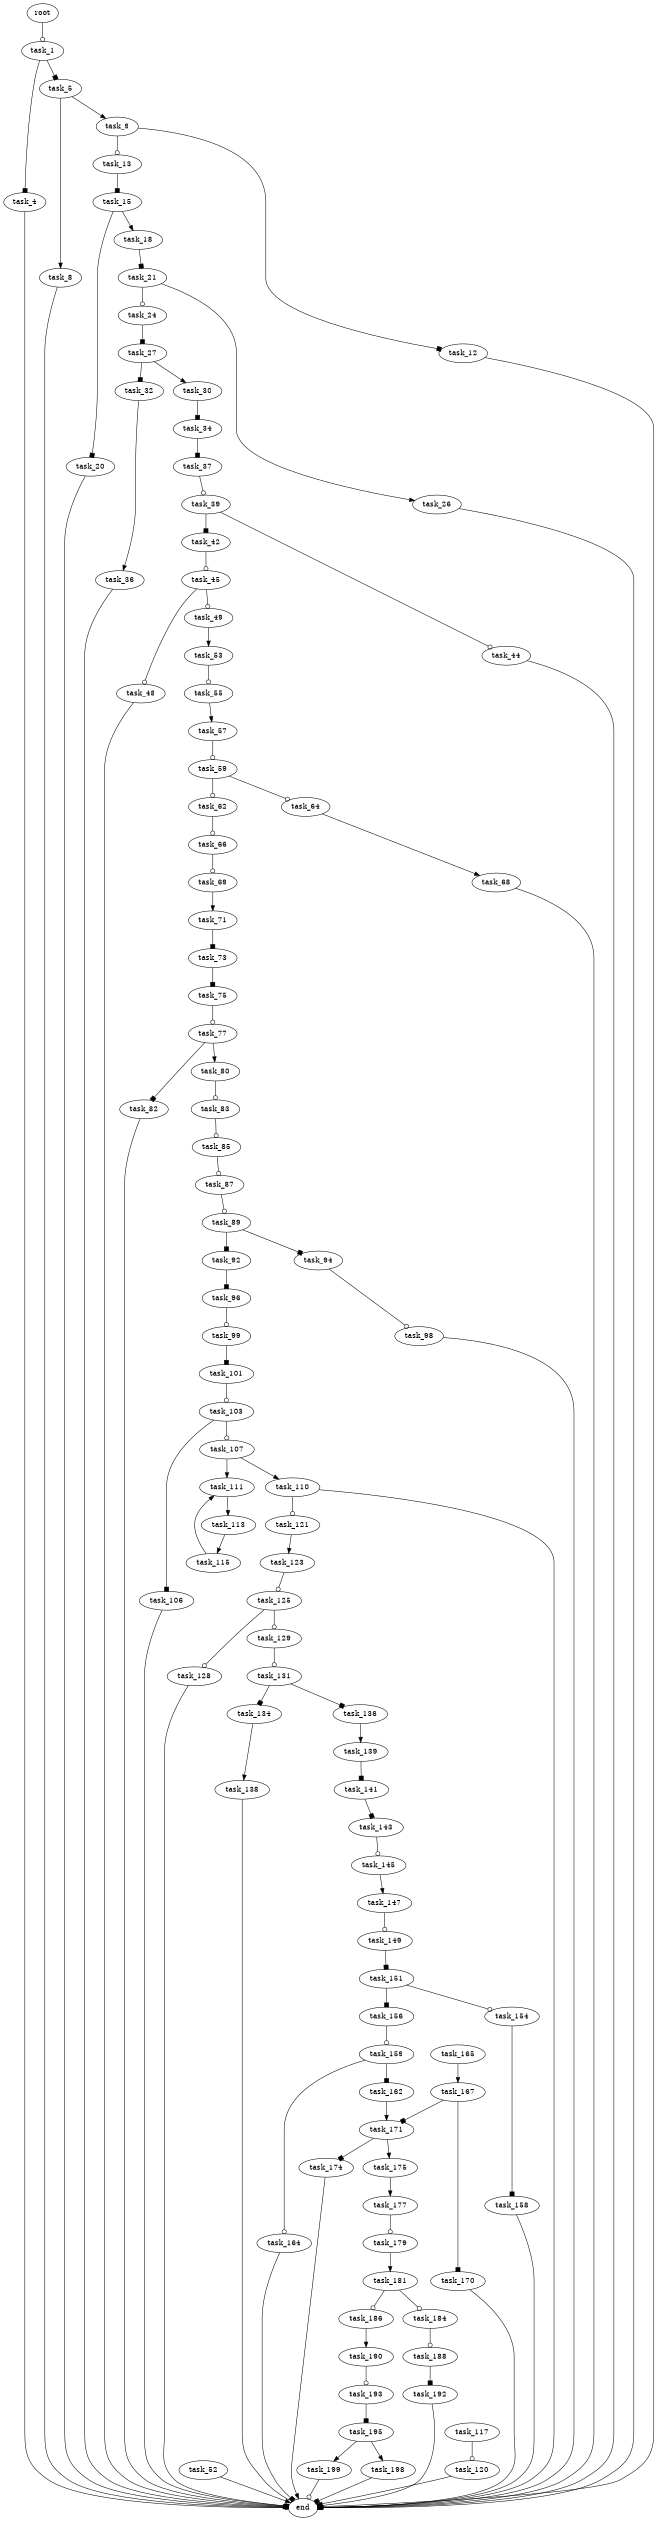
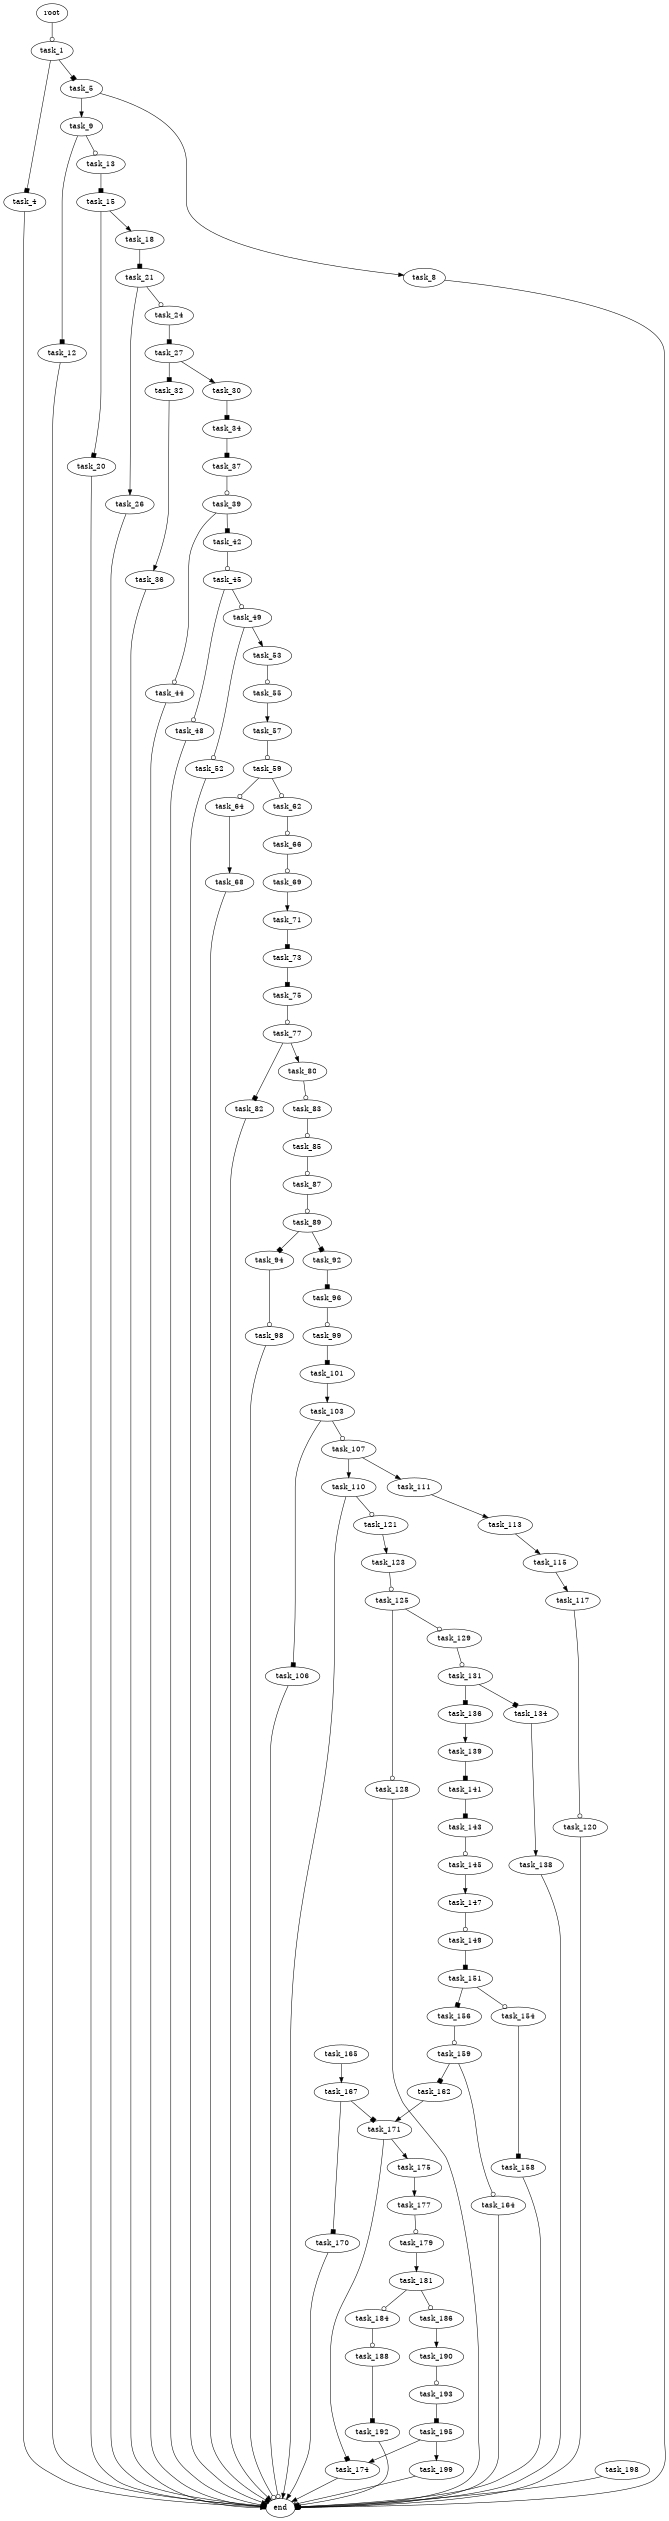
edge "task_49" -> "task_52": added
edge "task_101" -> "task_103": arrowhead odot -> normal
edge "task_115" -> "task_111": now "task_115" -> "task_117"
edge "task_195" -> "task_198": now "task_195" -> "task_174"
